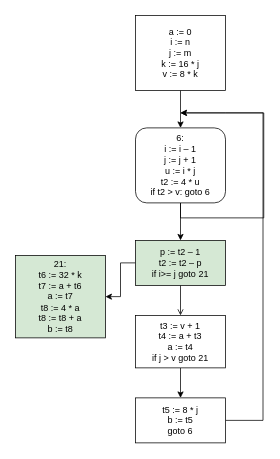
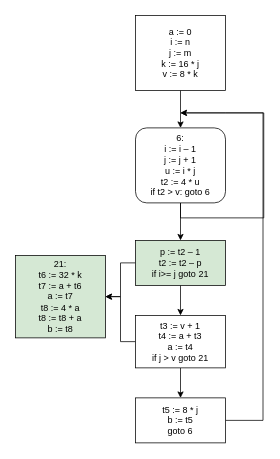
edge "p := t2 – 1 t2 := t2 – p if i>= j goto 21" -> "t3 := v + 1 t4 := a + t3 a := t4 if j > v goto 21": arrowhead open -> classic
edge "t3 := v + 1 t4 := a + t3 a := t4 if j > v goto 21" -> "21: t6 := 32 * k t7 := a + t6 a := t7 t8 := 4 * a t8 := t8 + a b := t8": added
